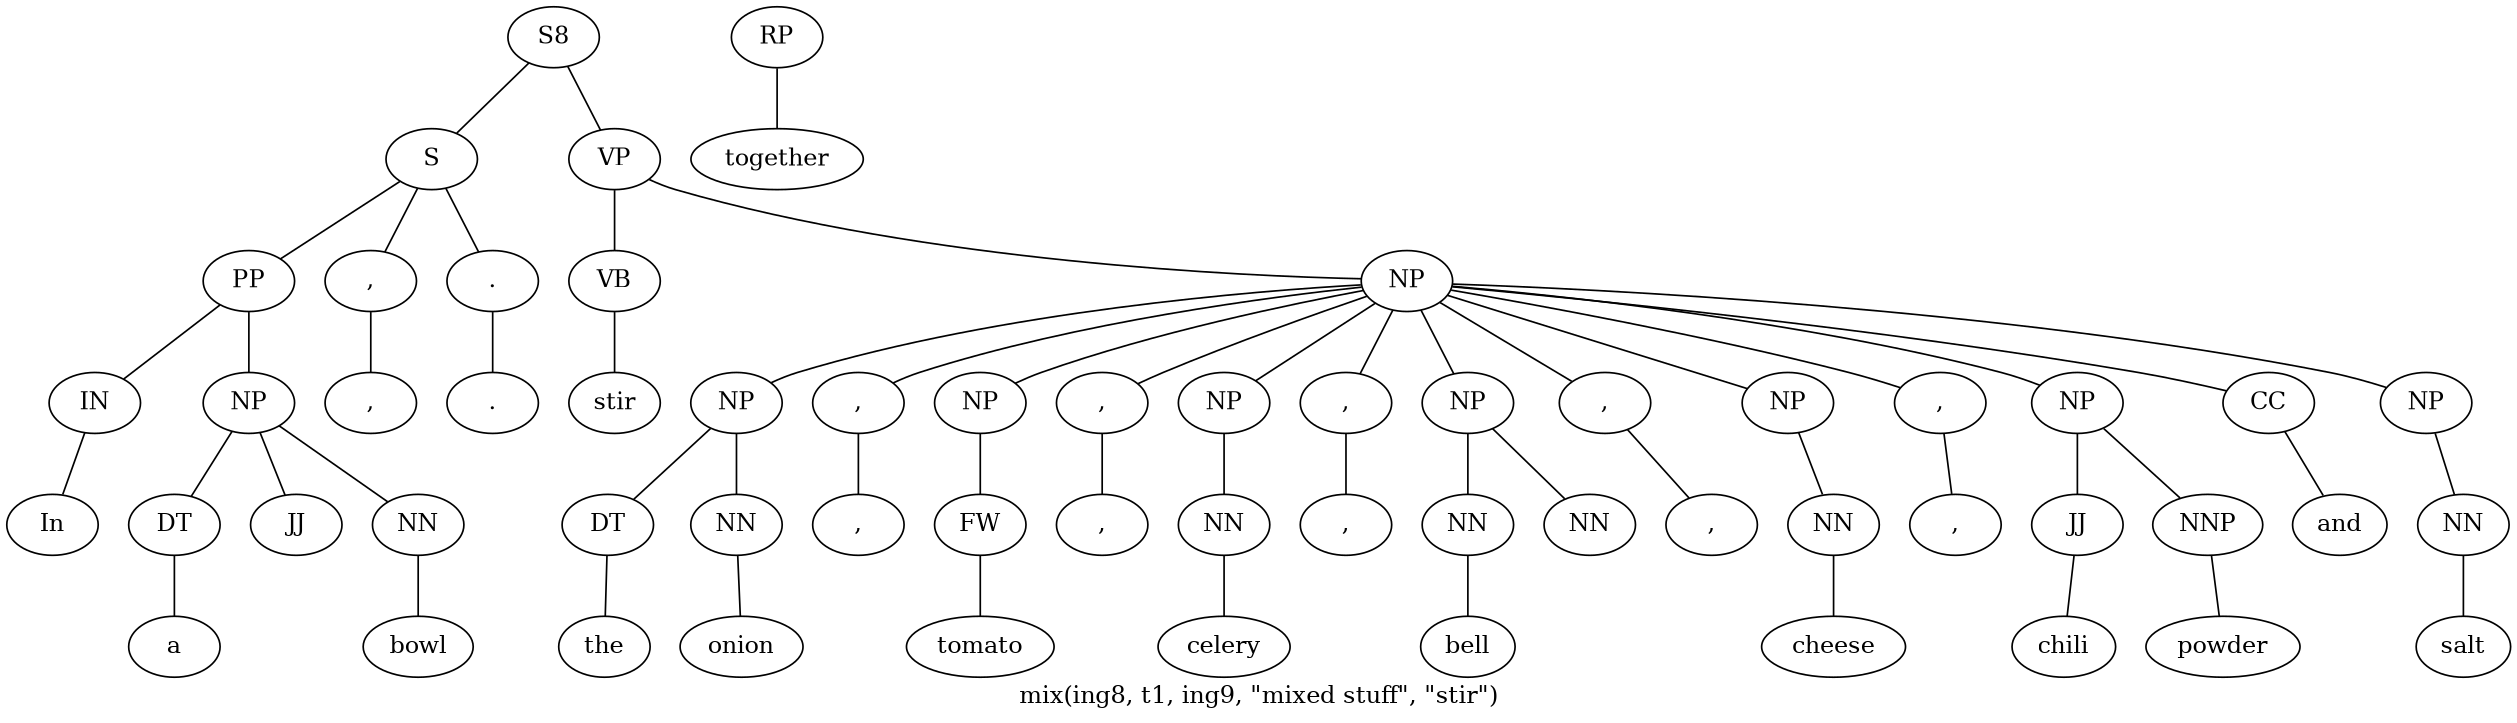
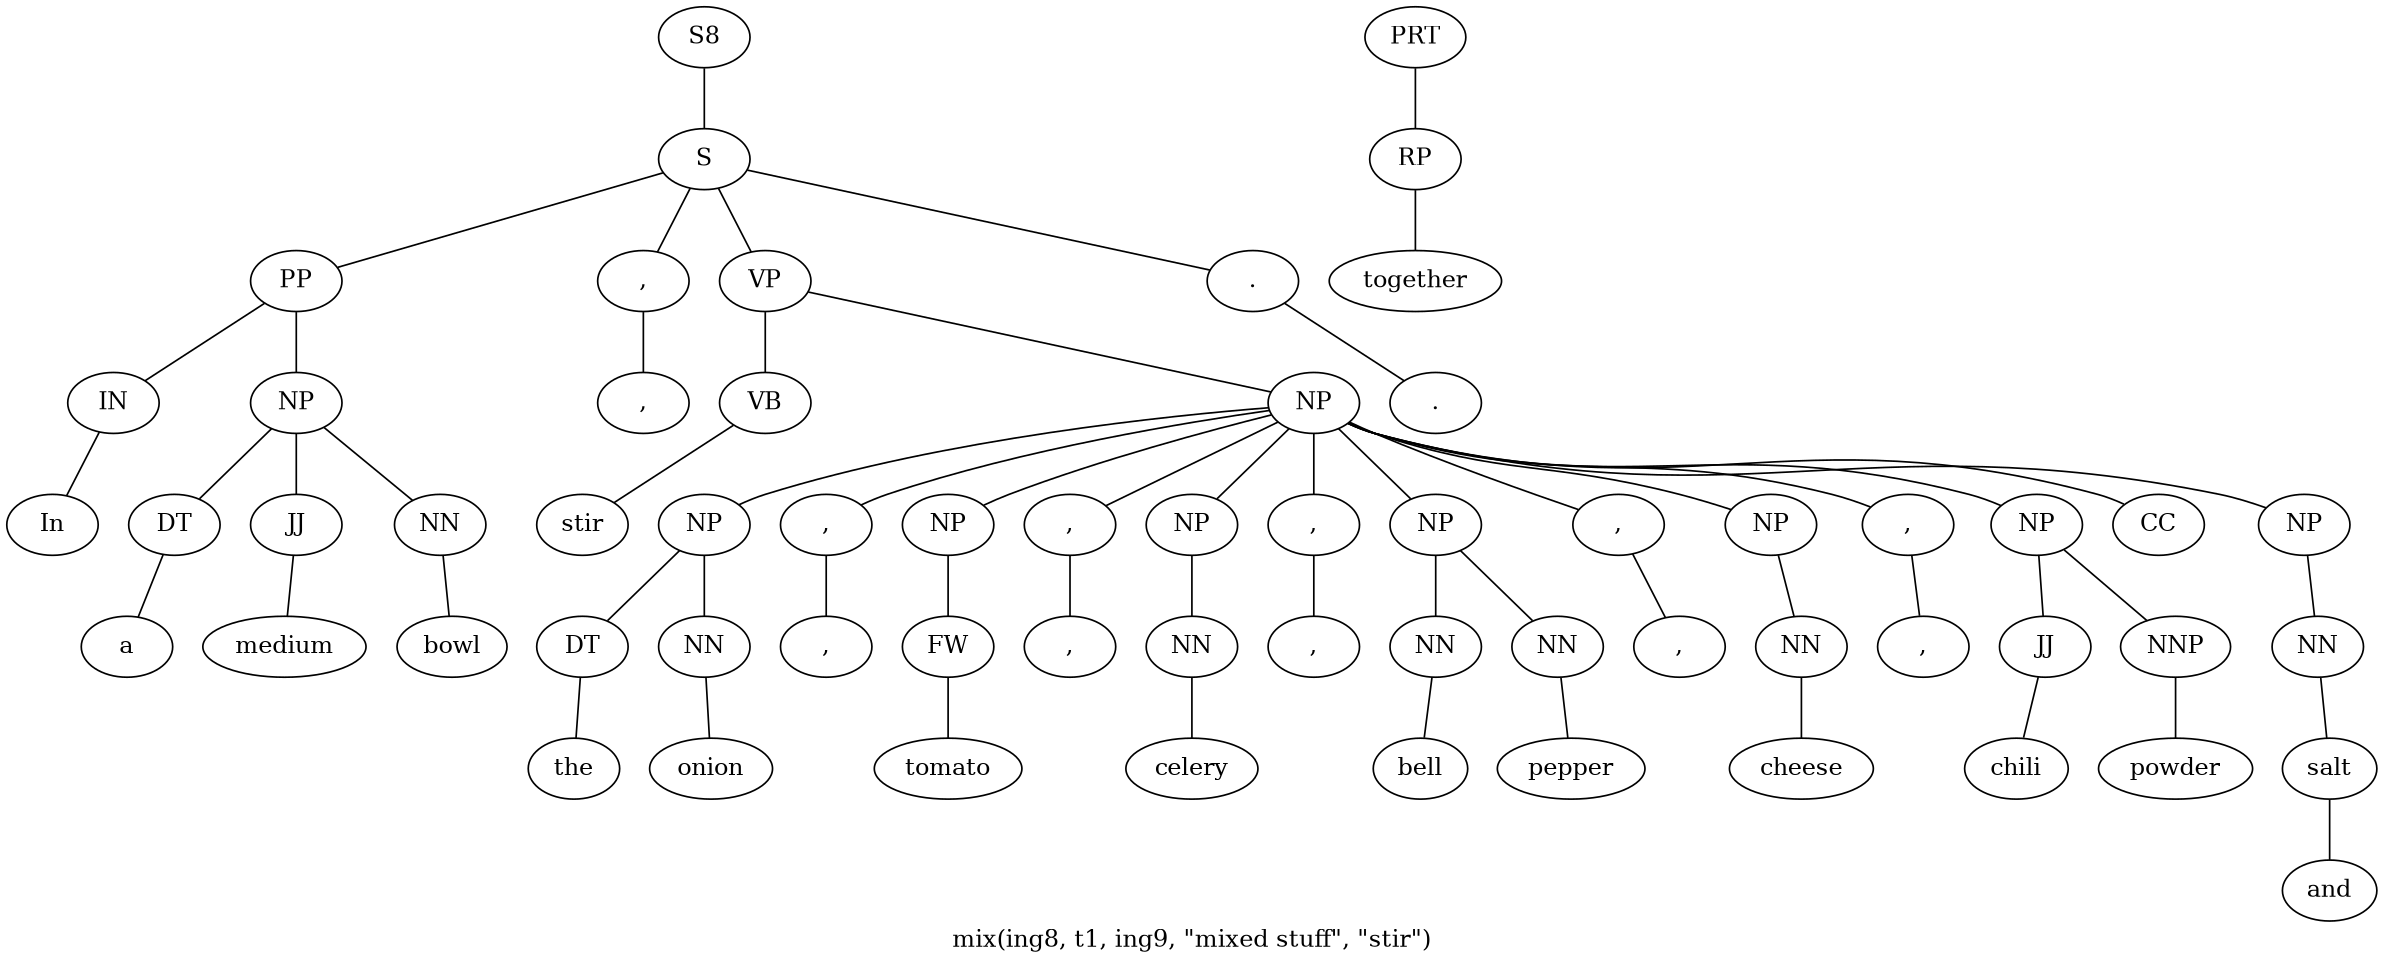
node "PRT": added
edge "S8" -- "VP": now "S" -- "VP"
edge "CC" -- "and": now "salt" -- "and"
node "medium": added
node "pepper": added
